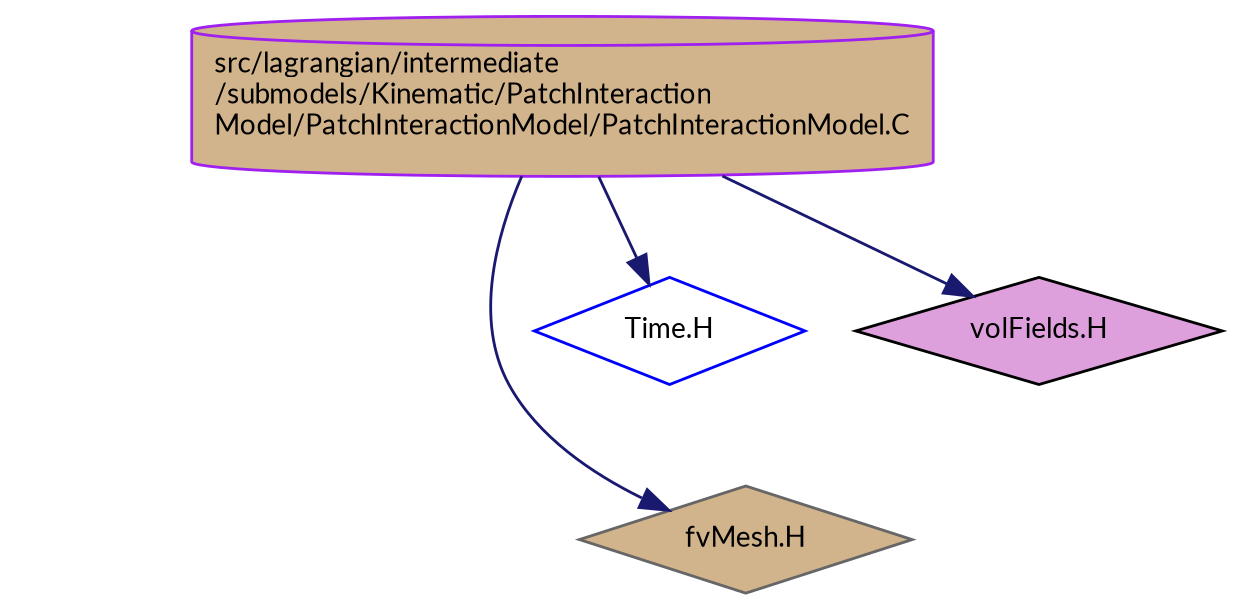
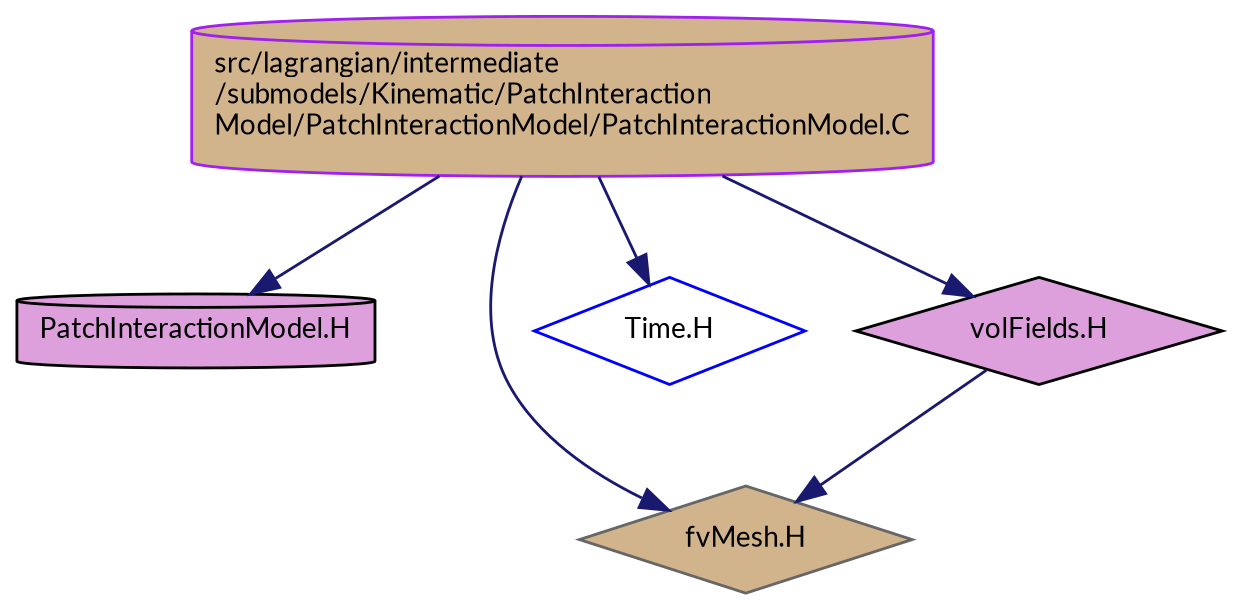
node "PatchInteractionModel.H": added
edge "volFields.H" -> "fvMesh.H": added
